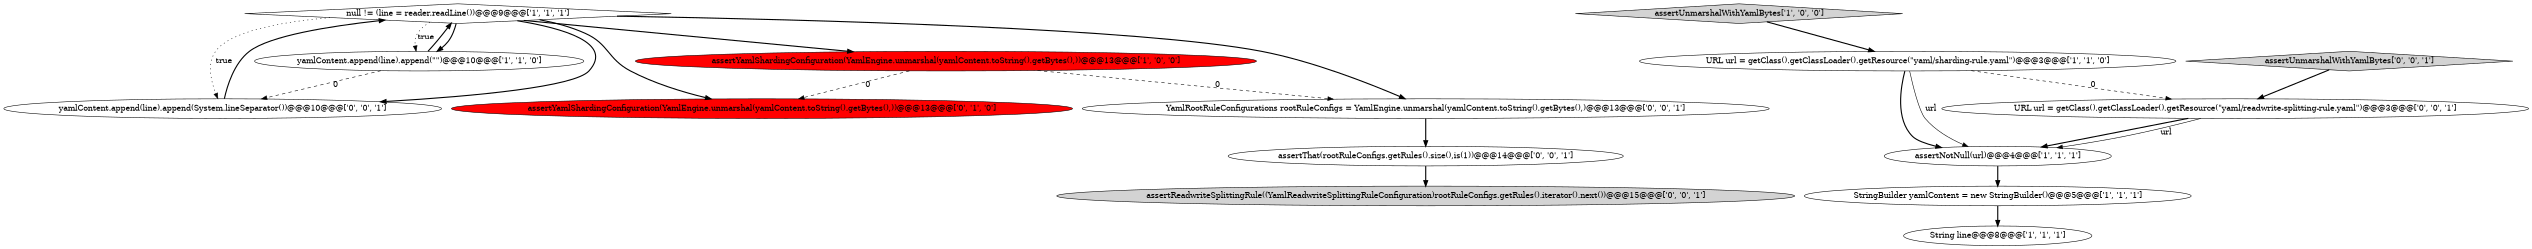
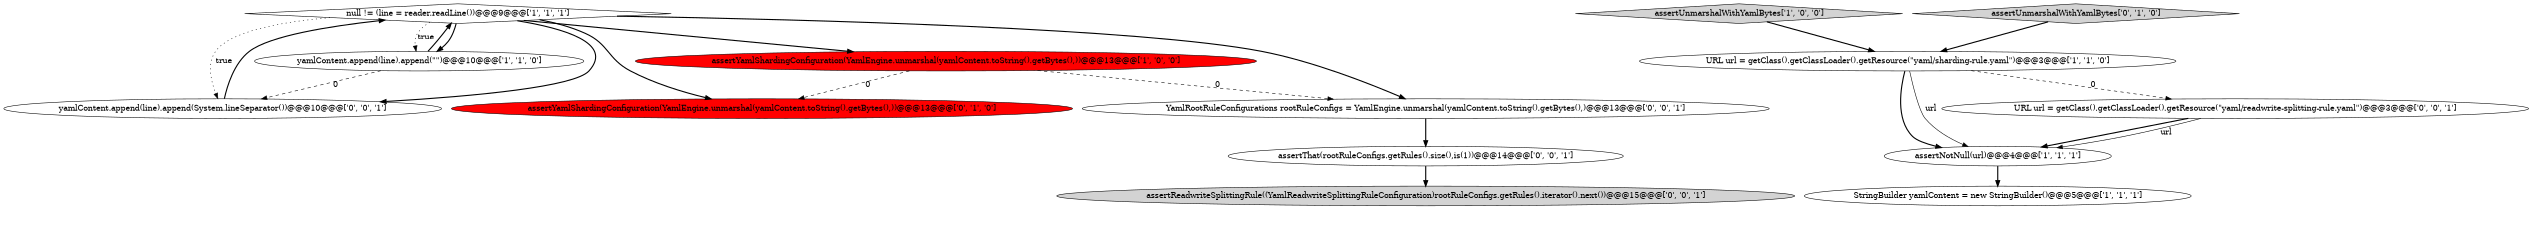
node "assertUnmarshalWithYamlBytes['0', '1', '0']": added
node "assertUnmarshalWithYamlBytes['0', '0', '1']": removed
node "String line@@@8@@@['1', '1', '1']": removed
